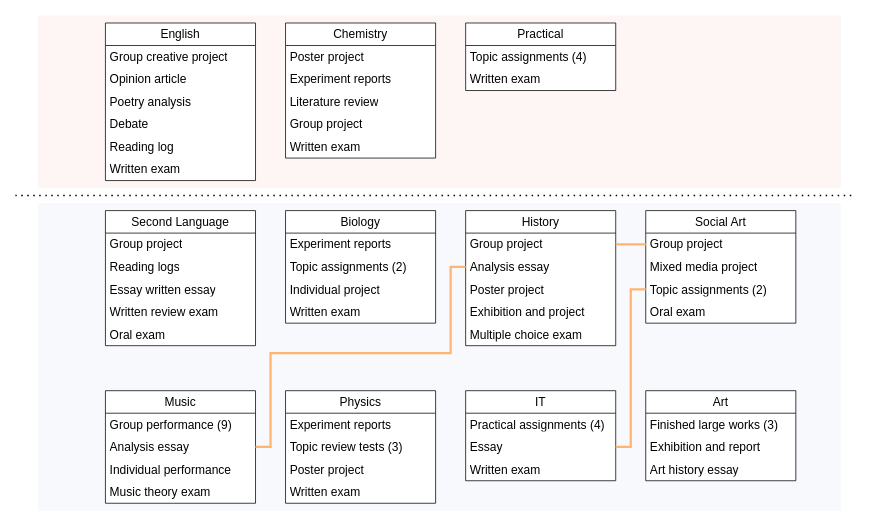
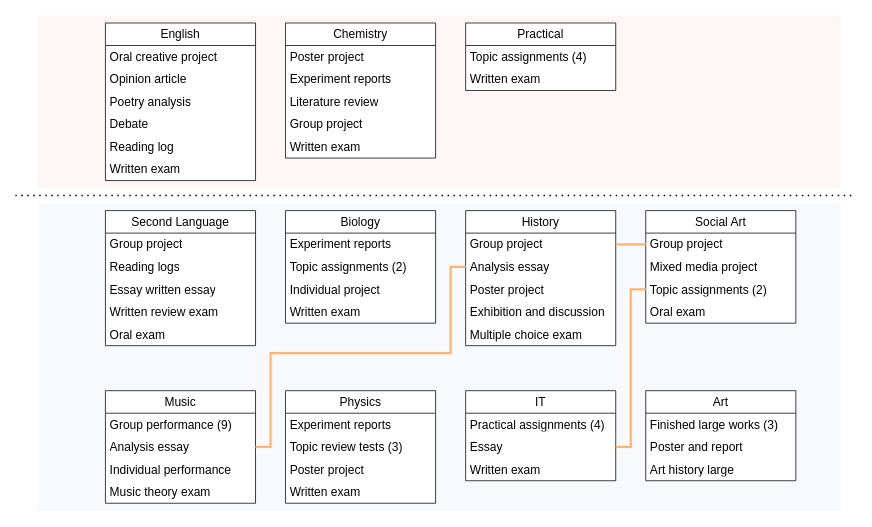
node "Group creative project": label "Group creative project" -> "Oral creative project"
node "Exhibition and project": label "Exhibition and project" -> "Exhibition and discussion"
node "Exhibition and report": label "Exhibition and report" -> "Poster and report"
node "Art history essay": label "Art history essay" -> "Art history large"
